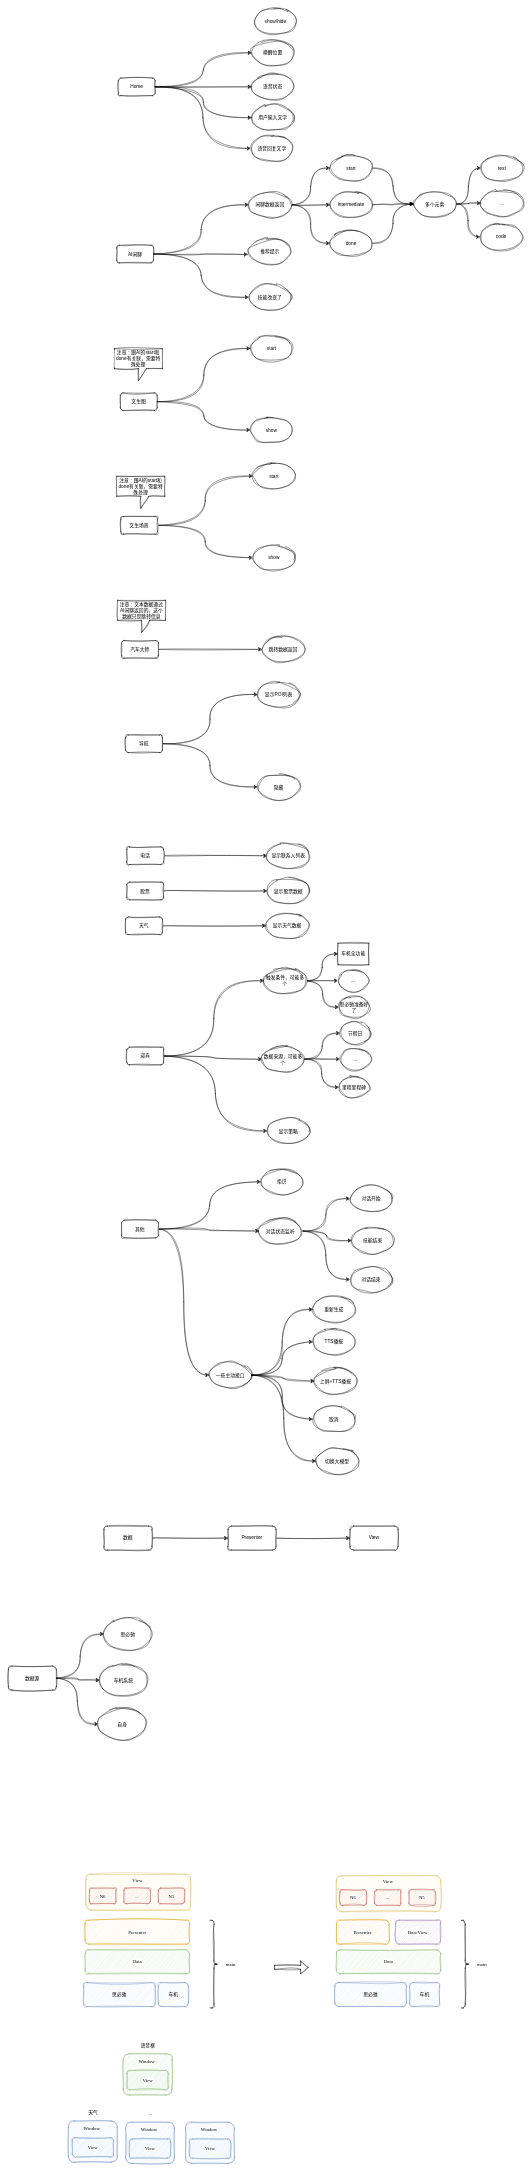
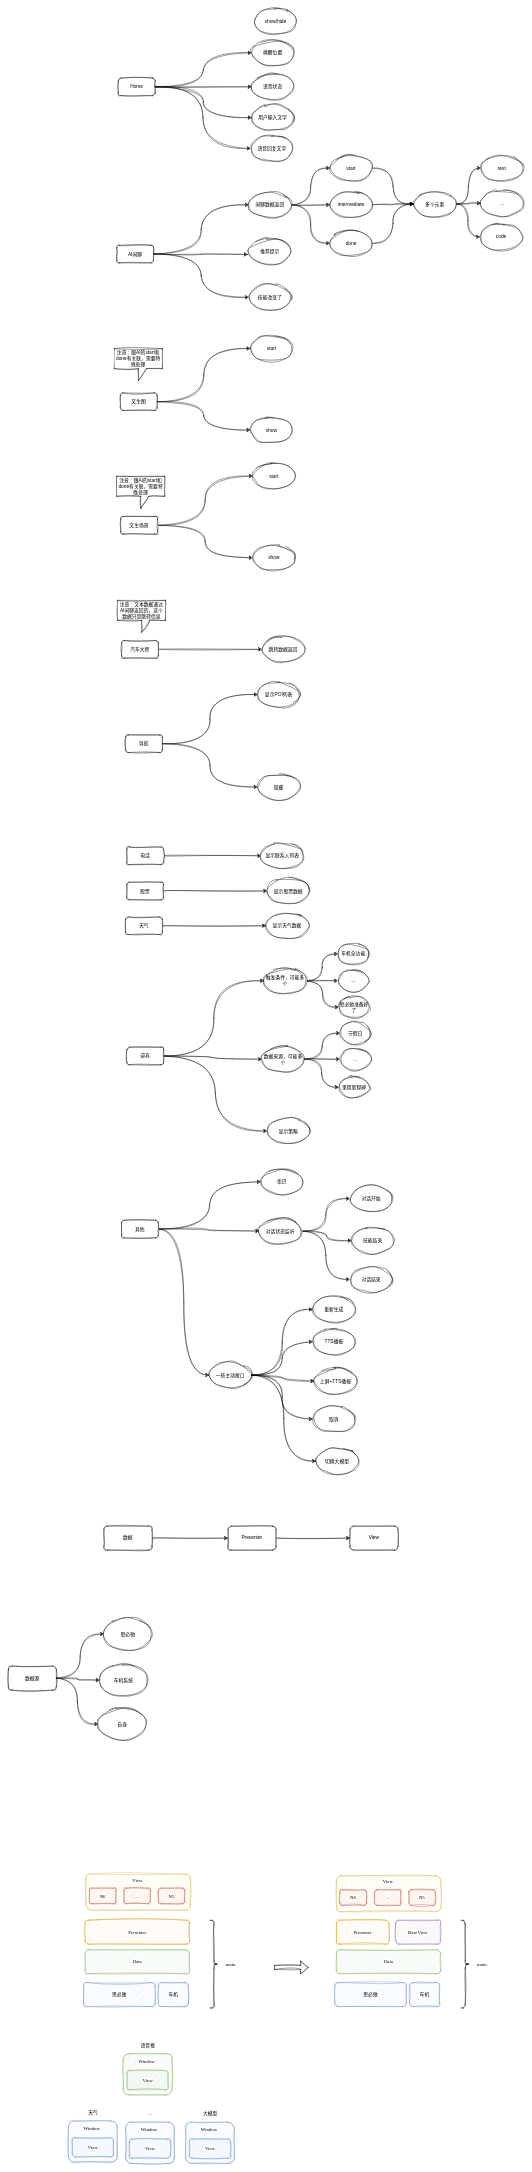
node "显示联系人列表": moved (288, 856) -> (282, 856)
node "车机全功能": shape rectangle -> ellipse
node "大模型": added
